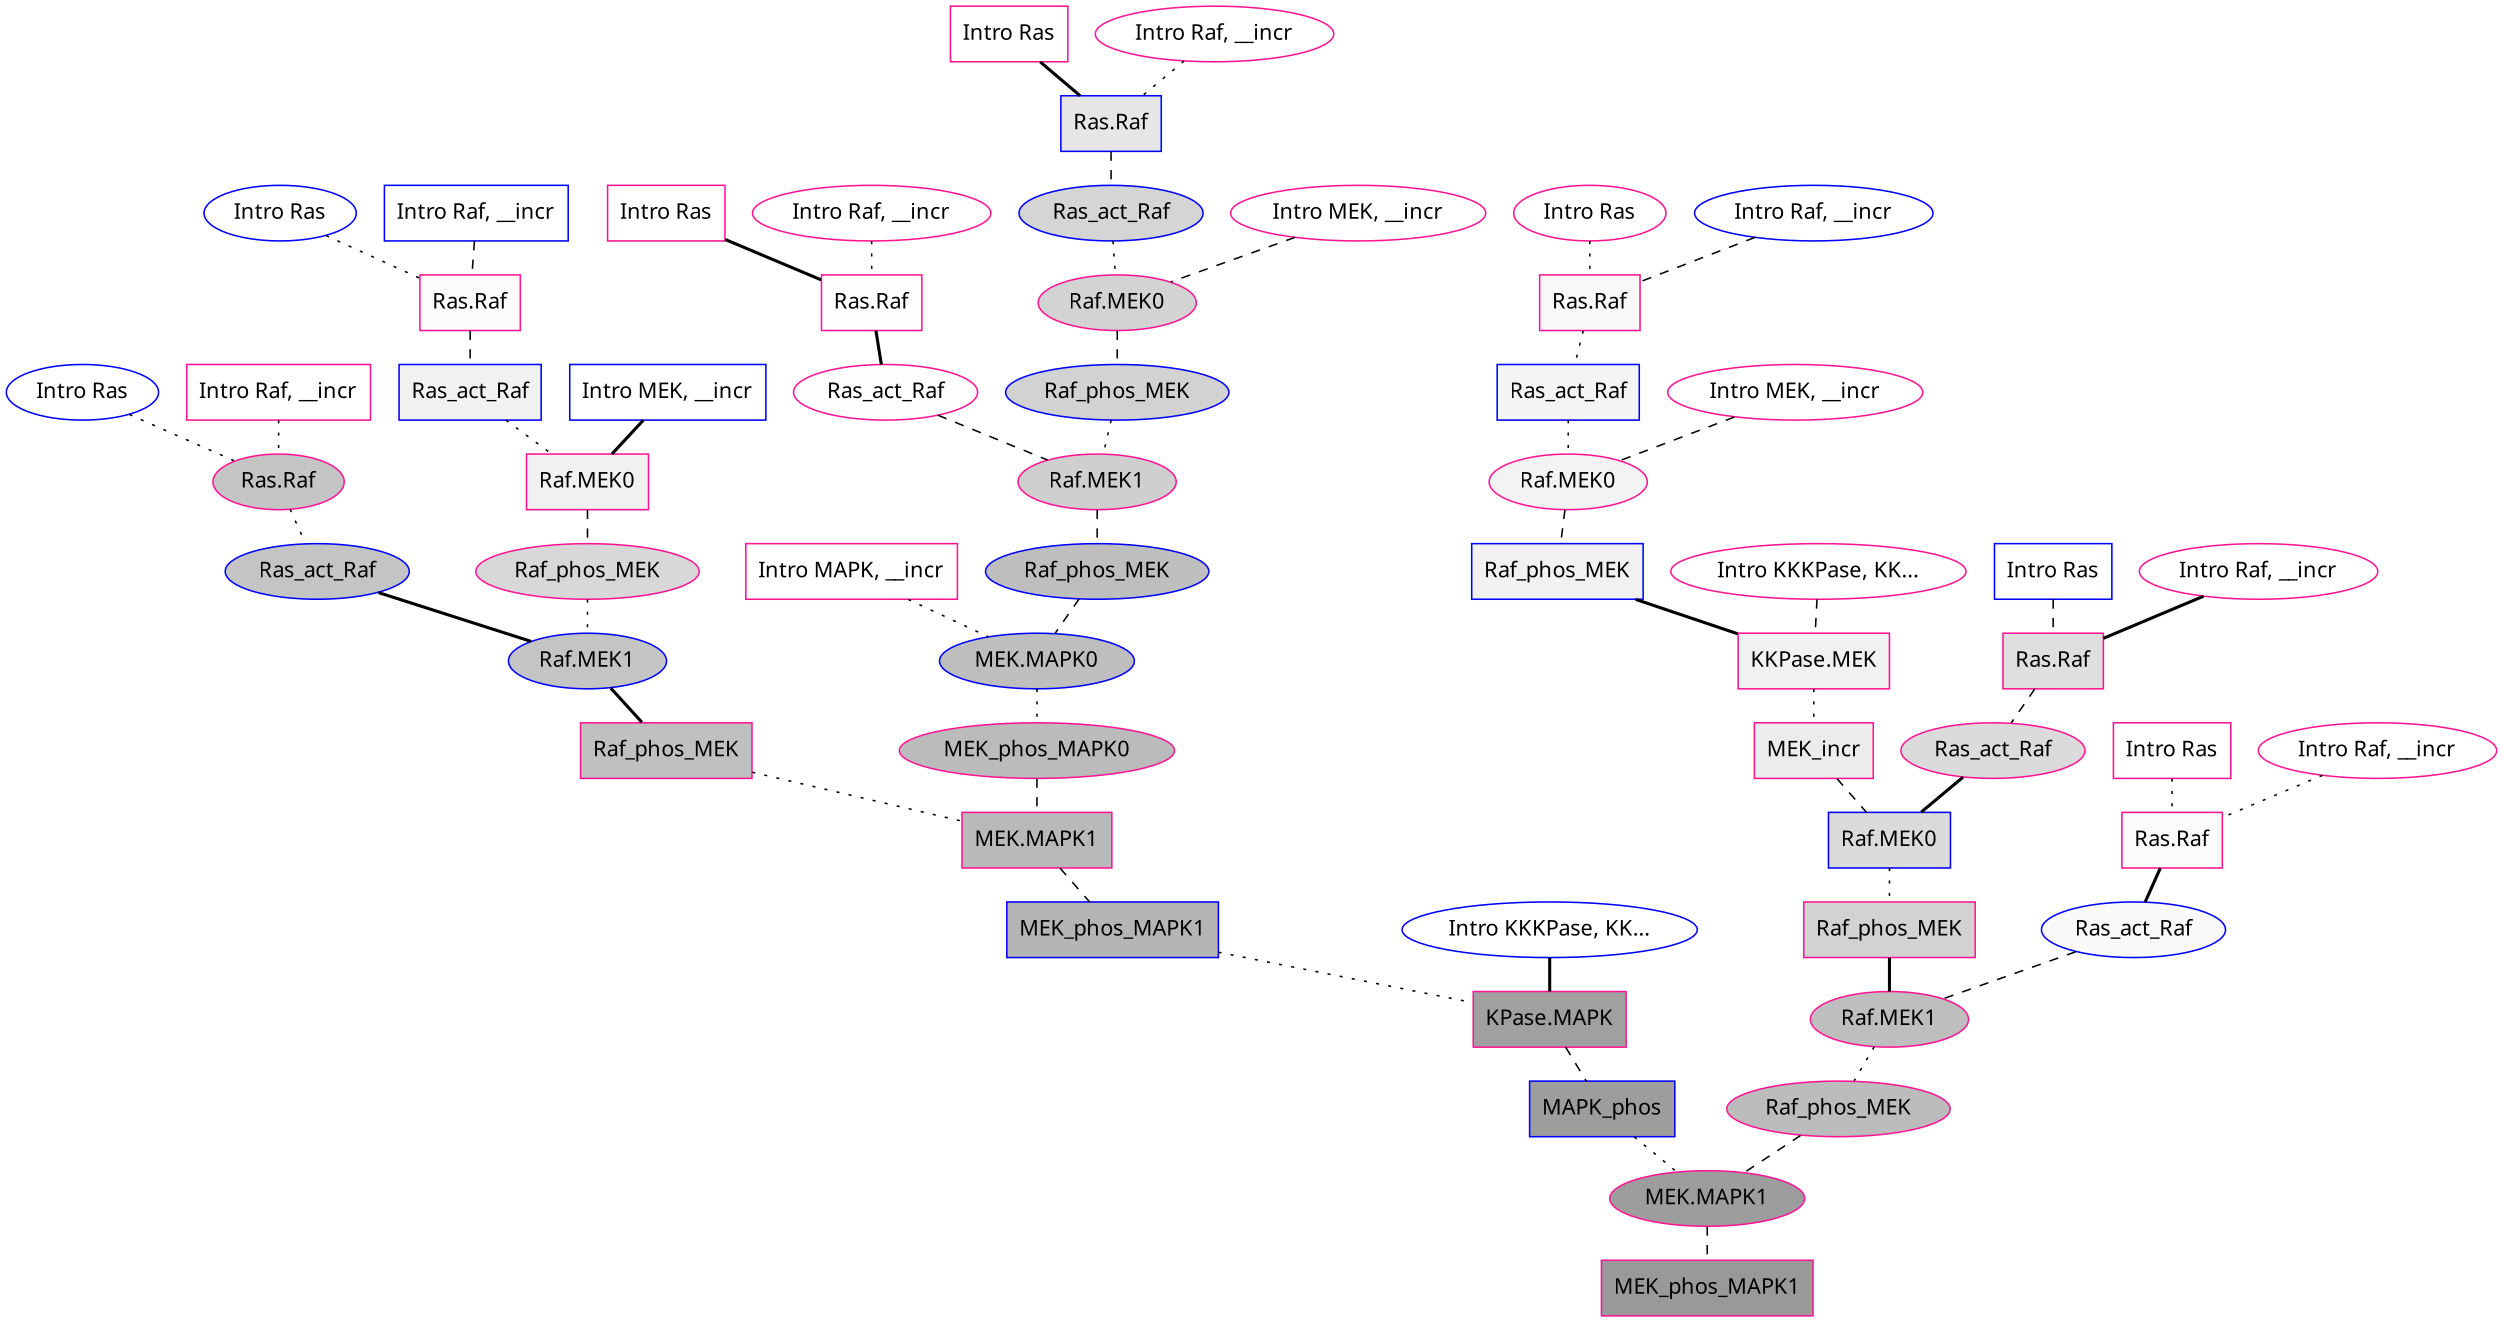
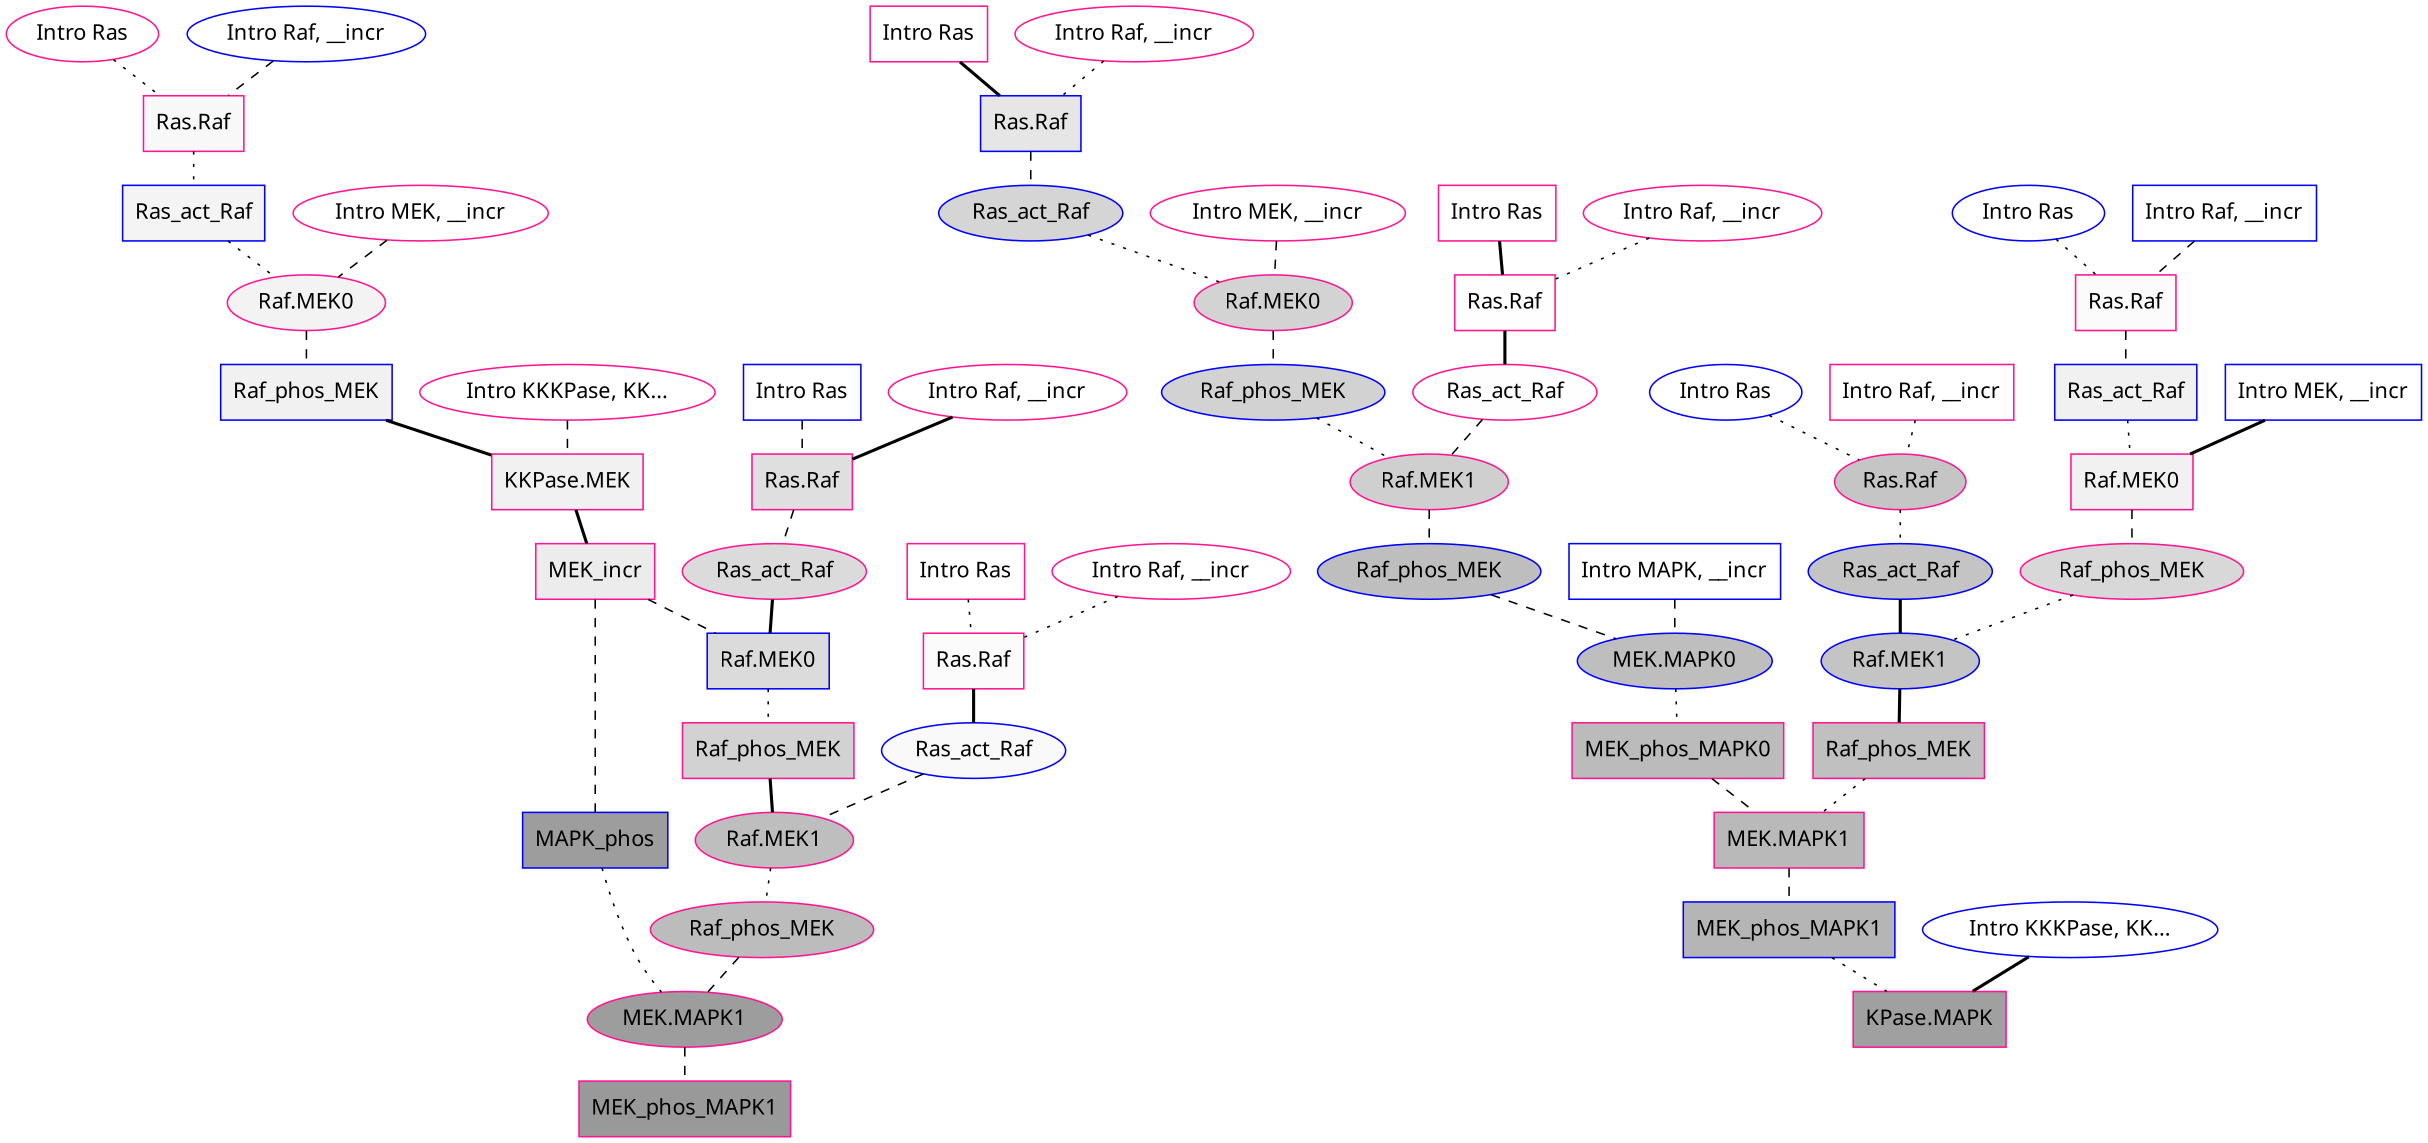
node "Intro MAPK, __incr": color deeppink -> blue
edge "Intro MAPK, __incr" -- "MEK.MAPK0": style dotted -> dashed
edge "KKPase.MEK" -- "MEK_incr": style dotted -> bold
node "MEK_phos_MAPK0": shape ellipse -> box
edge "KPase.MAPK" -- "MAPK_phos": now "MEK_incr" -- "MAPK_phos"
